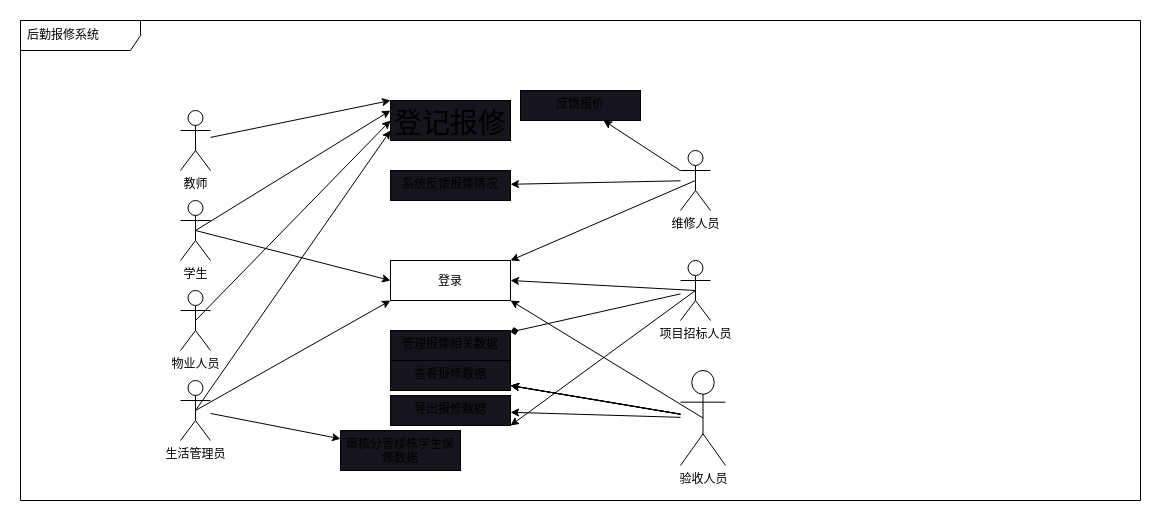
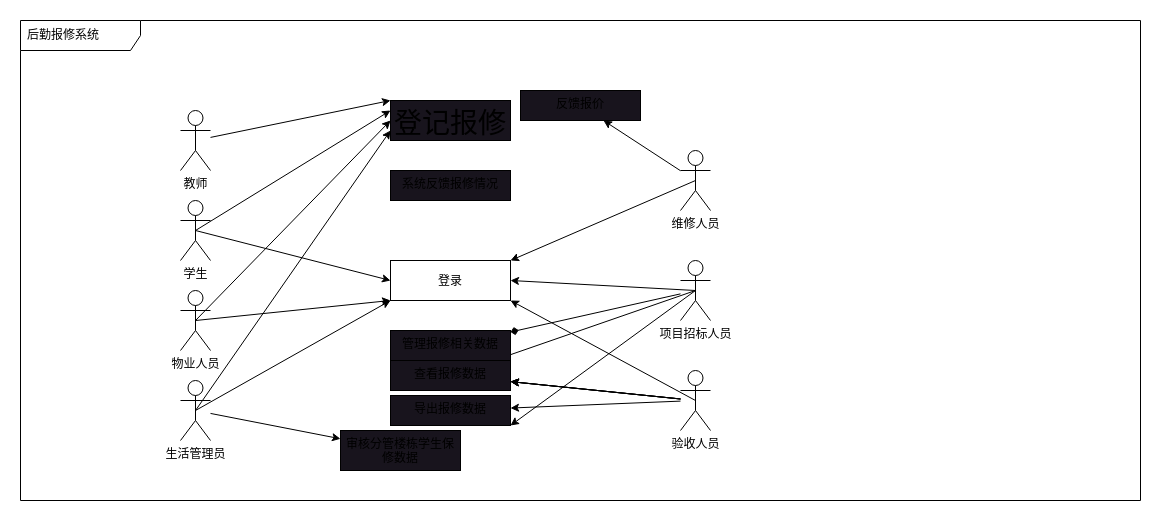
edge "维修人员" -> "系统反馈报修情况": removed
edge "物业人员" -> "登录": added
edge "项目招标人员" -> "查看报修数据": added
node "验收人员": size 45x95 -> 30x60
